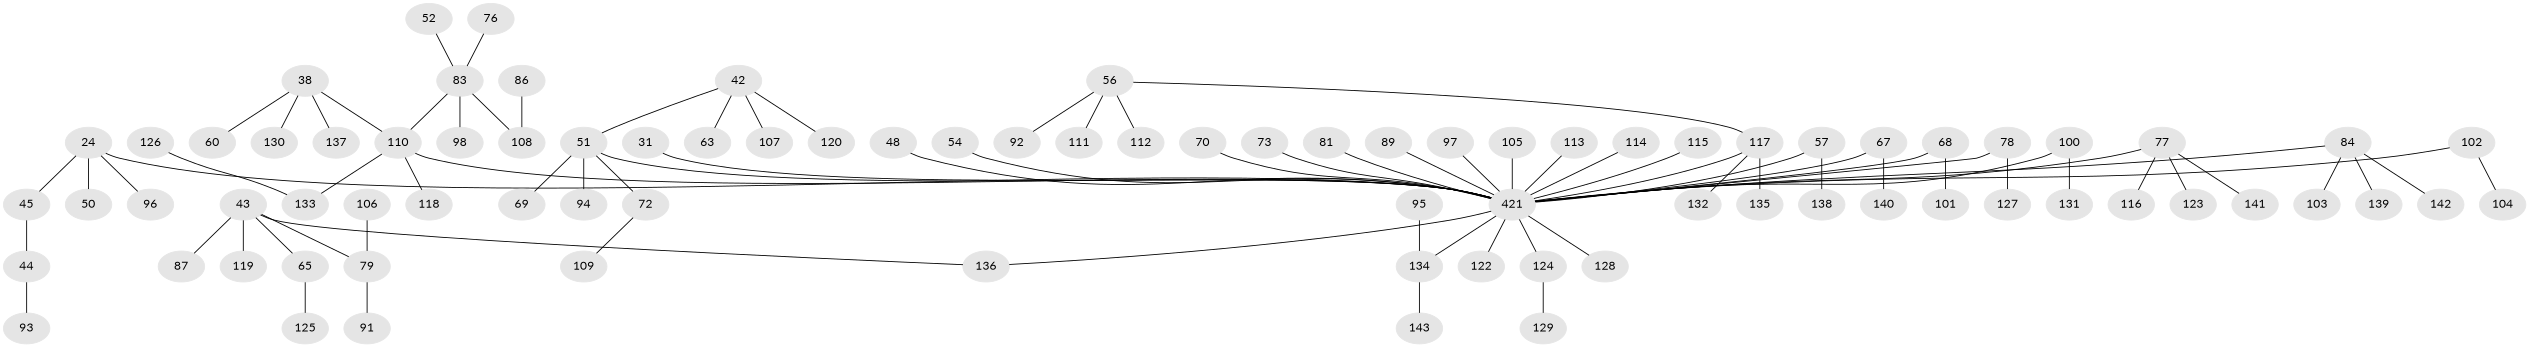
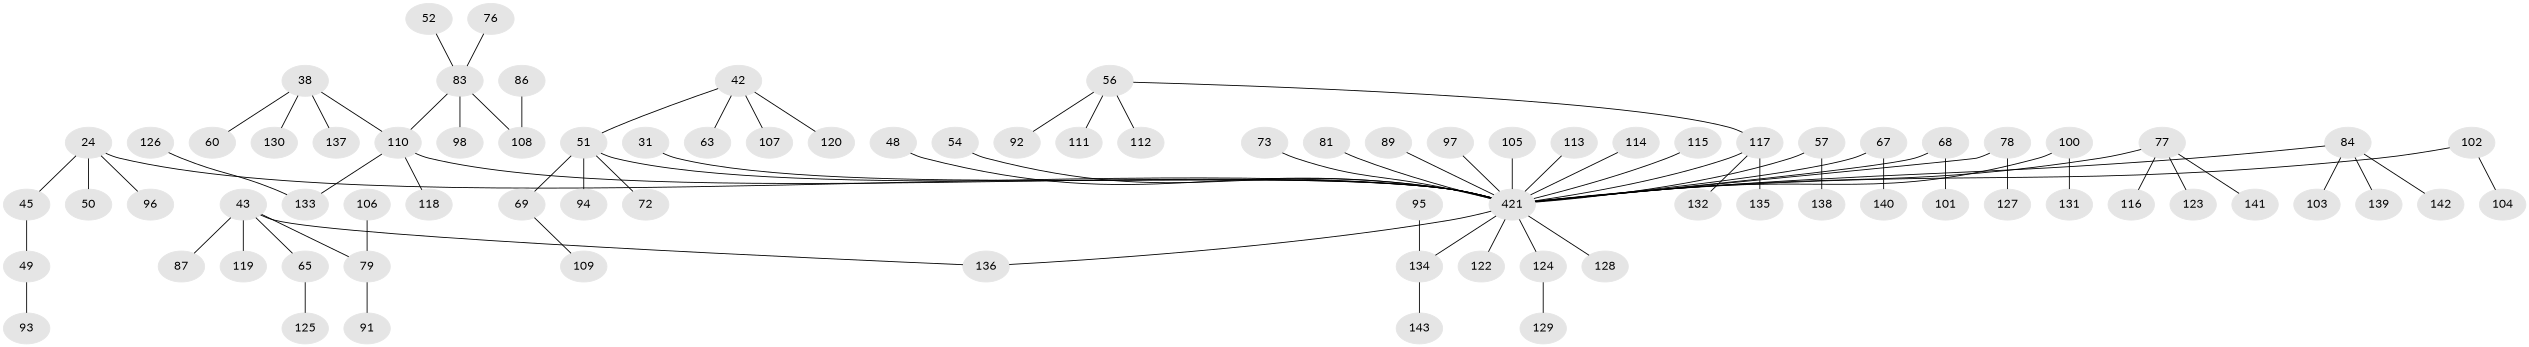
node "70": removed
edge "72" -- "109": now "69" -- "109"
node "44": label "44" -> "49"
